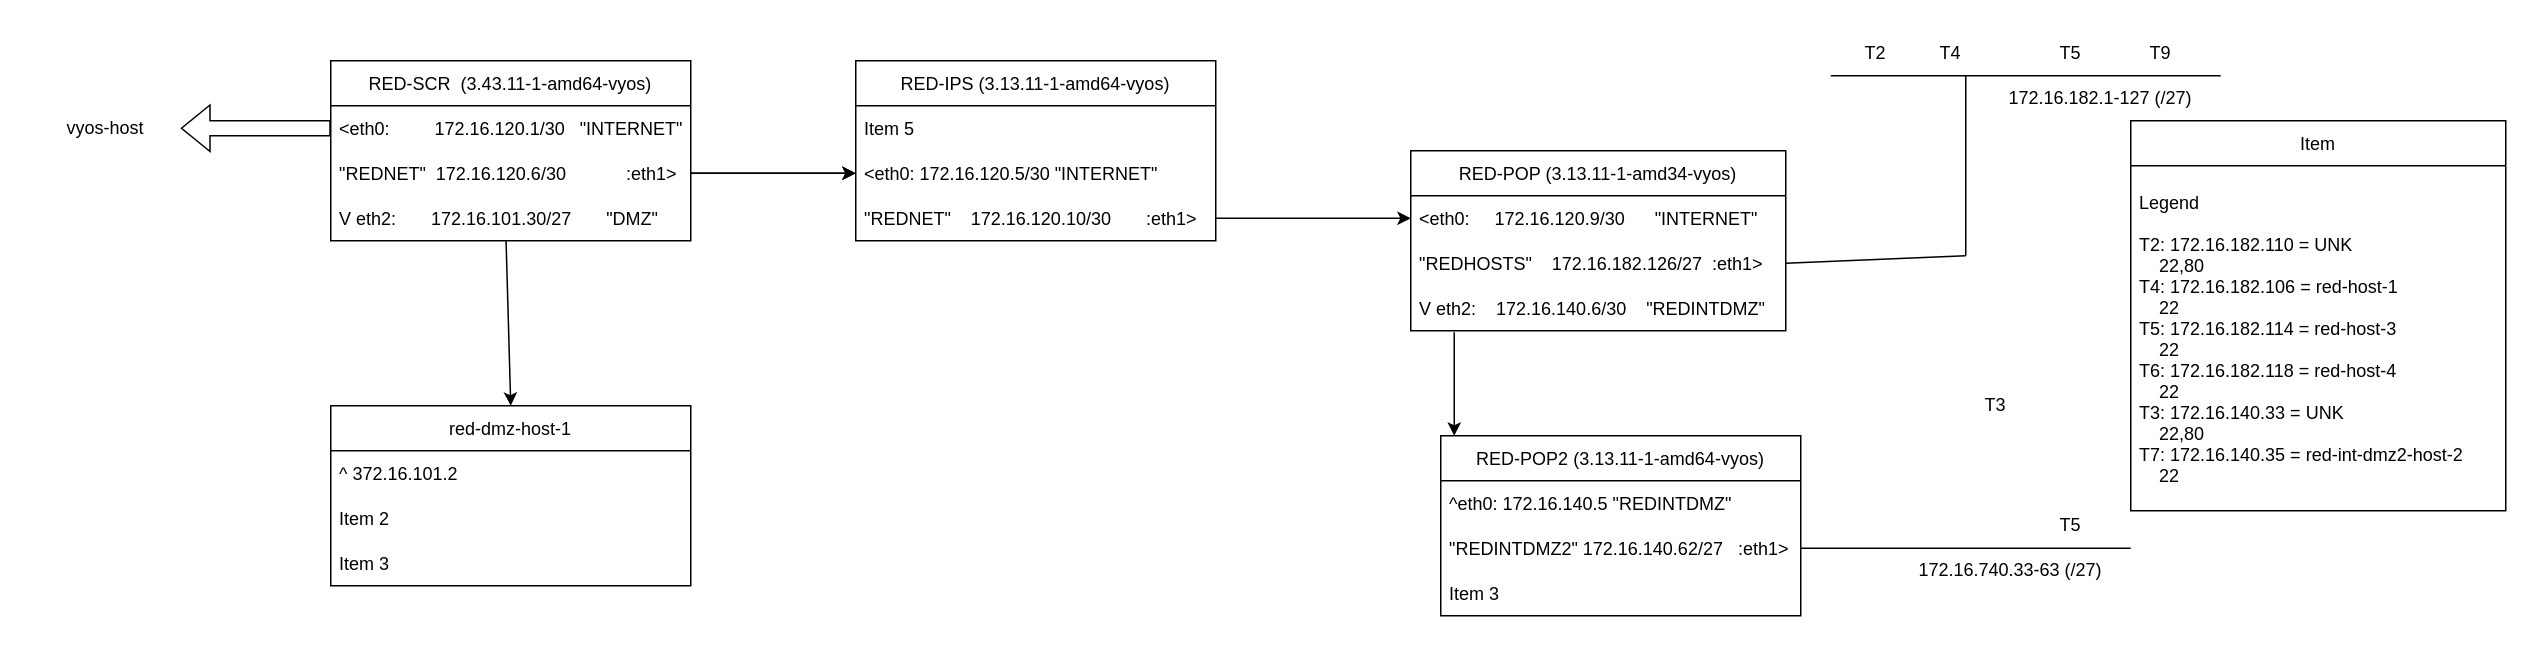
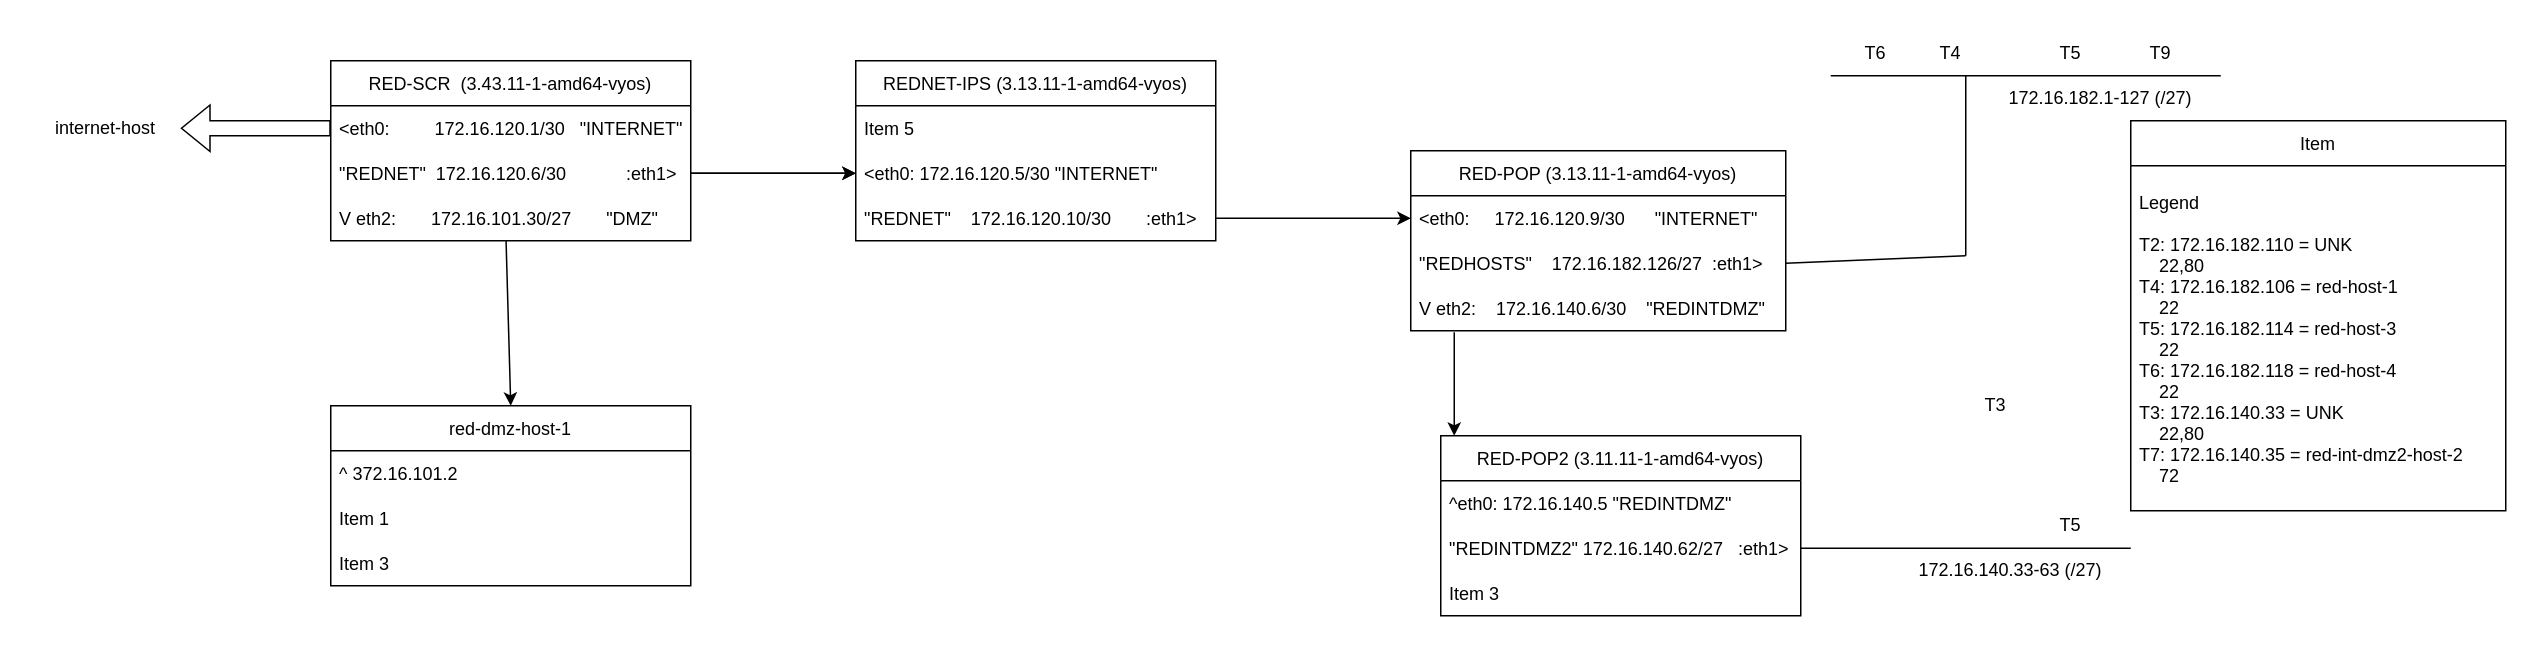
node "T2": label "T2" -> "T6"
node "RED-IPS (3.13.11-1-amd64-vyos)": label "RED-IPS (3.13.11-1-amd64-vyos)" -> "REDNET-IPS (3.13.11-1-amd64-vyos)"
node "vyos-host": label "vyos-host" -> "internet-host"
node "RED-POP (3.13.11-1-amd34-vyos)": label "RED-POP (3.13.11-1-amd34-vyos)" -> "RED-POP (3.13.11-1-amd64-vyos)"
node "Legend T2: 172.16.182.110 = UNK 22,80 T4: 172.16.182.106 = red-host-1 22 T5: 172.16.182.114 = red-host-3 22 T6: 172.16.182.118 = red-host-4 22 T3: 172.16.140.33 = UNK 22,80 T7: 172.16.140.35 = red-int-dmz2-host-2 22": label "Legend T2: 172.16.182.110 = UNK 22,80 T4: 172.16.182.106 = red-host-1 22 T5: 172.16.182.114 = red-host-3 22 T6: 172.16.182.118 = red-host-4 22 T3: 172.16.140.33 = UNK 22,80 T7: 172.16.140.35 = red-int-dmz2-host-2 22" -> "Legend T2: 172.16.182.110 = UNK 22,80 T4: 172.16.182.106 = red-host-1 22 T5: 172.16.182.114 = red-host-3 22 T6: 172.16.182.118 = red-host-4 22 T3: 172.16.140.33 = UNK 22,80 T7: 172.16.140.35 = red-int-dmz2-host-2 72"
node "RED-POP2 (3.13.11-1-amd64-vyos)": label "RED-POP2 (3.13.11-1-amd64-vyos)" -> "RED-POP2 (3.11.11-1-amd64-vyos)"
node "Item 2": label "Item 2" -> "Item 1"
node "172.16.740.33-63 (/27)": label "172.16.740.33-63 (/27)" -> "172.16.140.33-63 (/27)"
